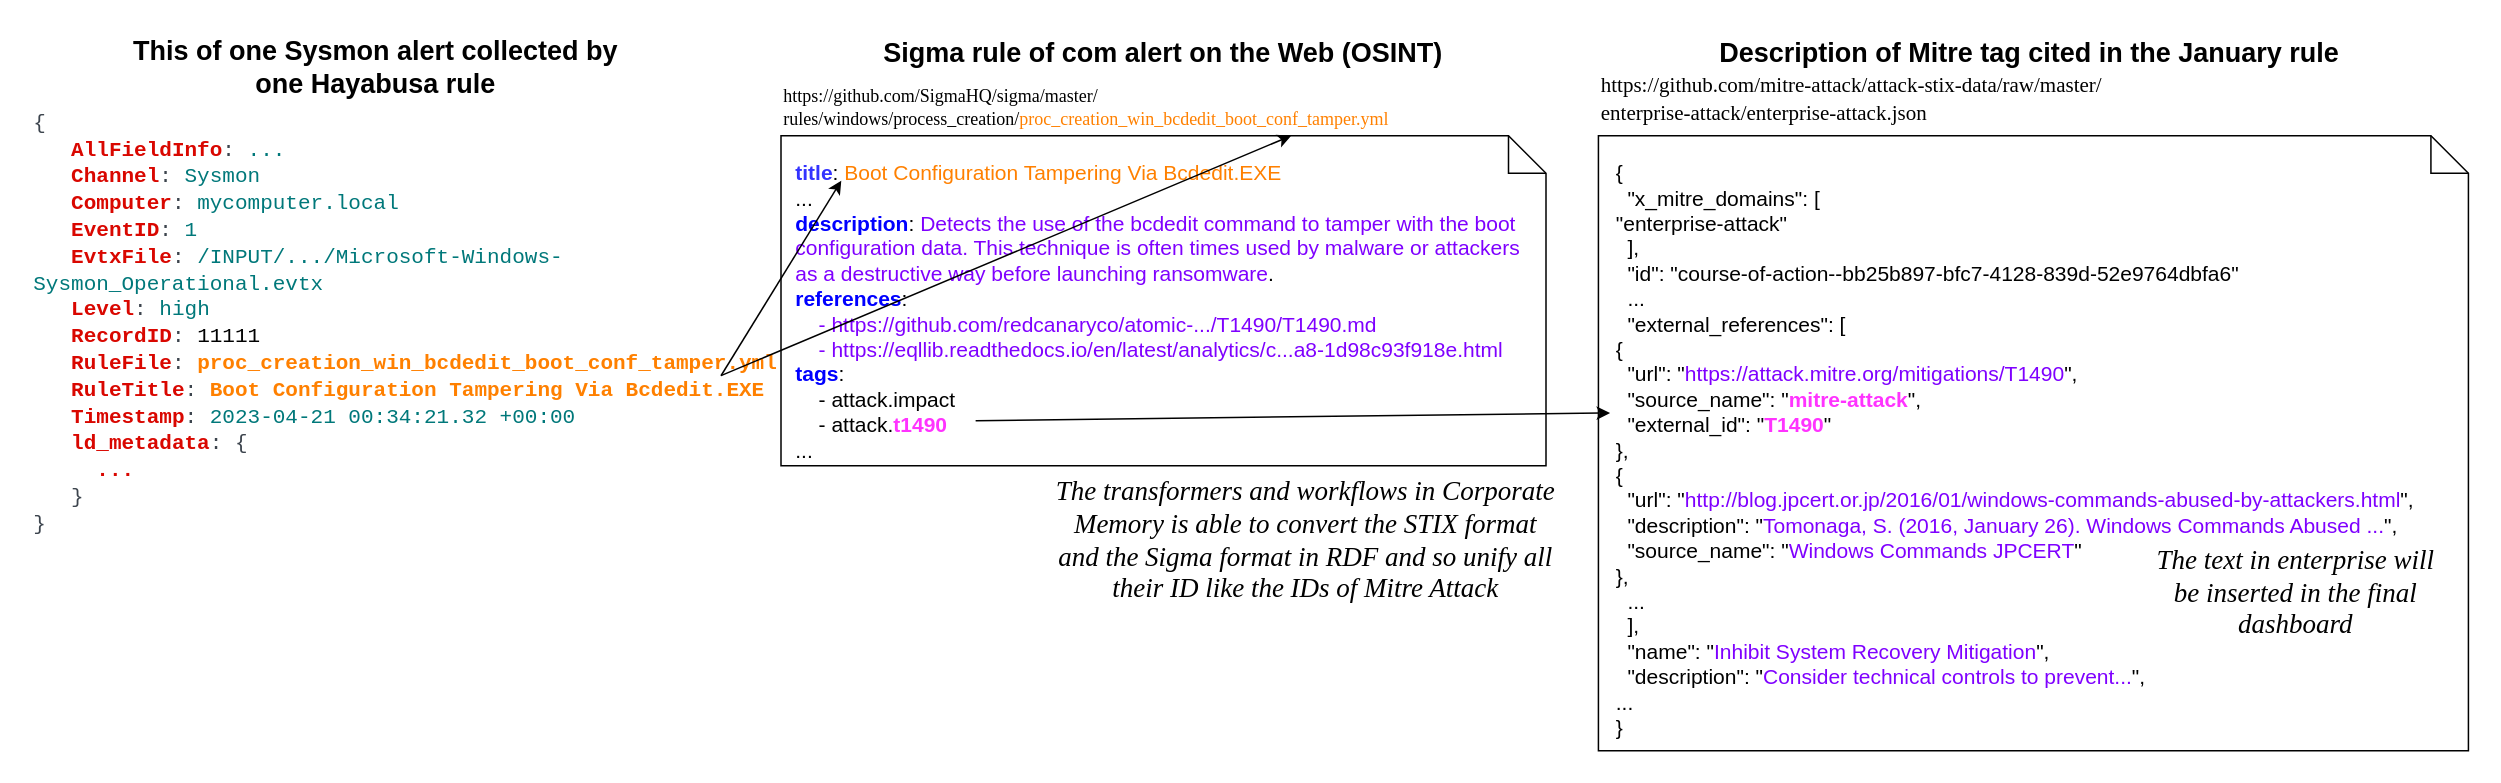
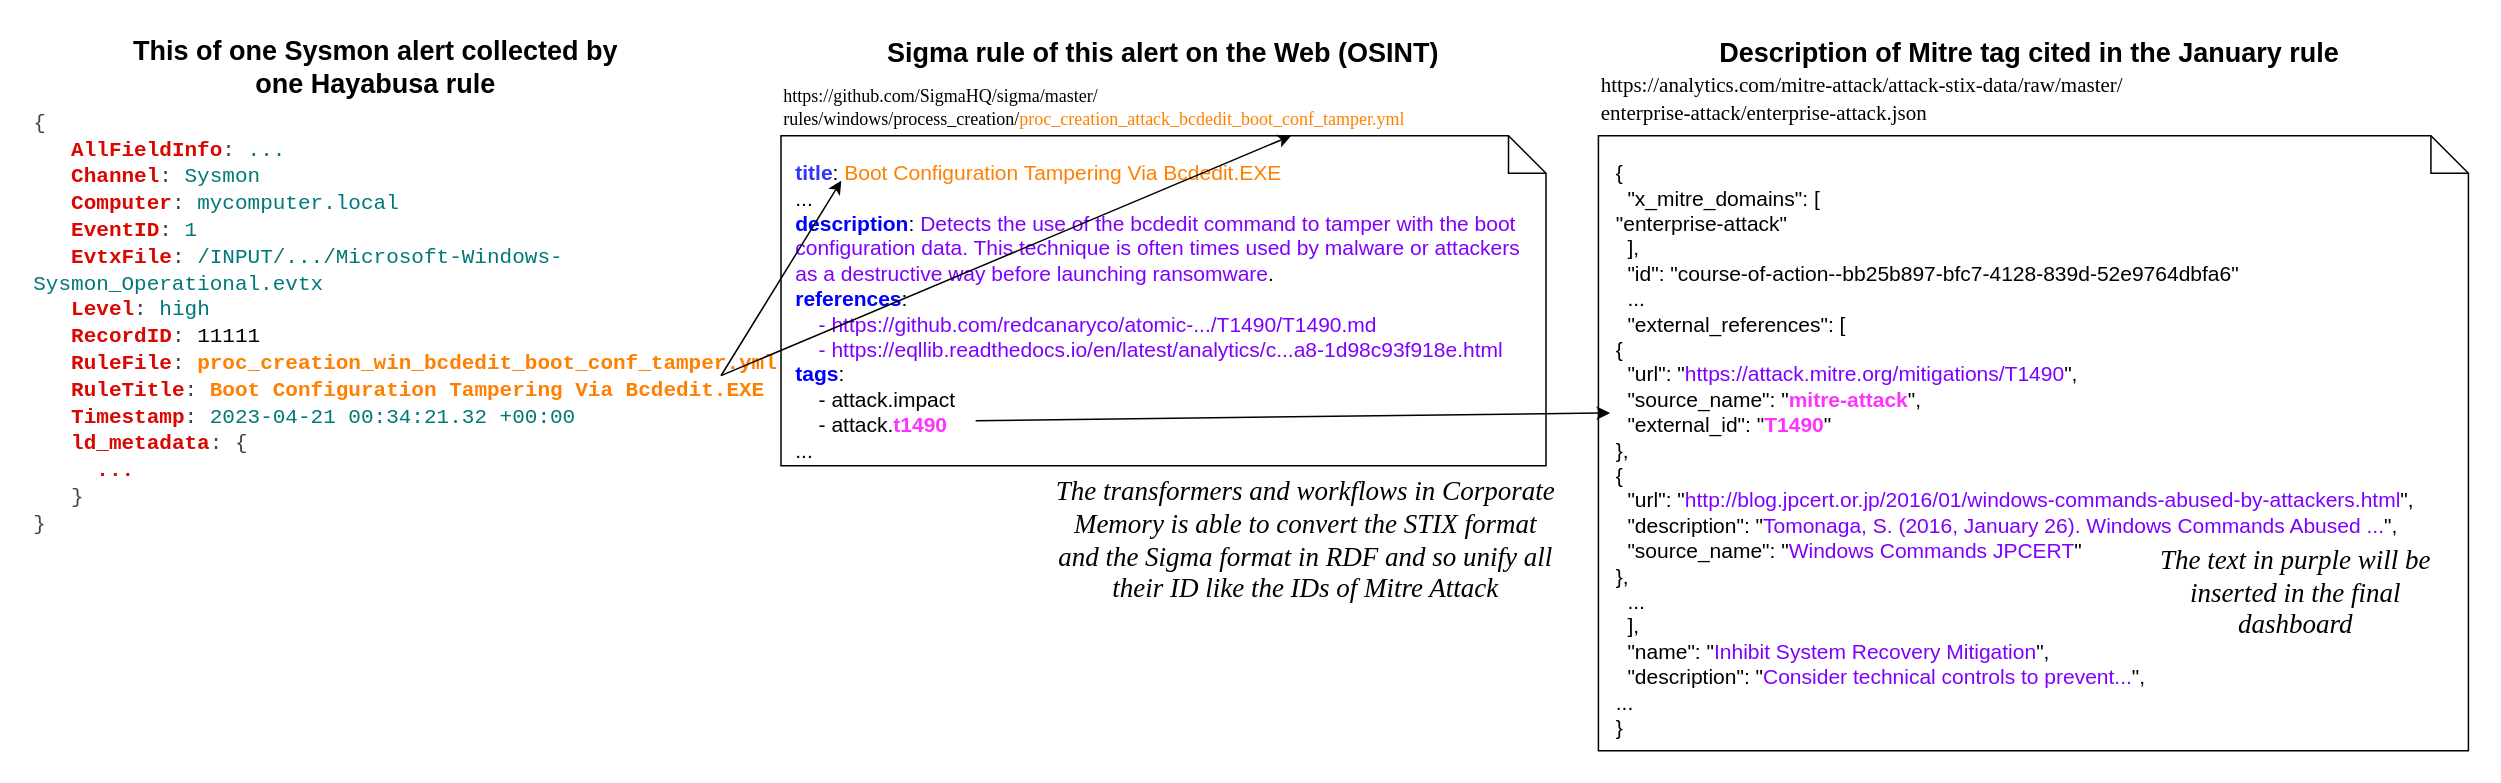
node "Sigma rule of com alert on the Web (OSINT)": label "Sigma rule of com alert on the Web (OSINT)" -> "Sigma rule of this alert on the Web (OSINT)"
node "https://github.com/mitre-attack/attack-stix-data/raw/master/enterprise-attack/enterprise-attack.json": label "https://github.com/mitre-attack/attack-stix-data/raw/master/enterprise-attack/enterprise-attack.json" -> "https://analytics.com/mitre-attack/attack-stix-data/raw/master/enterprise-attack/enterprise-attack.json"
node "https://github.com/SigmaHQ/sigma/master/ rules/windows/process_creation/proc_creation_win_bcdedit_boot_conf_tamper.yml": label "https://github.com/SigmaHQ/sigma/master/ rules/windows/process_creation/proc_creation_win_bcdedit_boot_conf_tamper.yml" -> "https://github.com/SigmaHQ/sigma/master/ rules/windows/process_creation/proc_creation_attack_bcdedit_boot_conf_tamper.yml"
node "The text in enterprise will be inserted in the final dashboard": label "The text in enterprise will be inserted in the final dashboard" -> "The text in purple will be inserted in the final dashboard"
